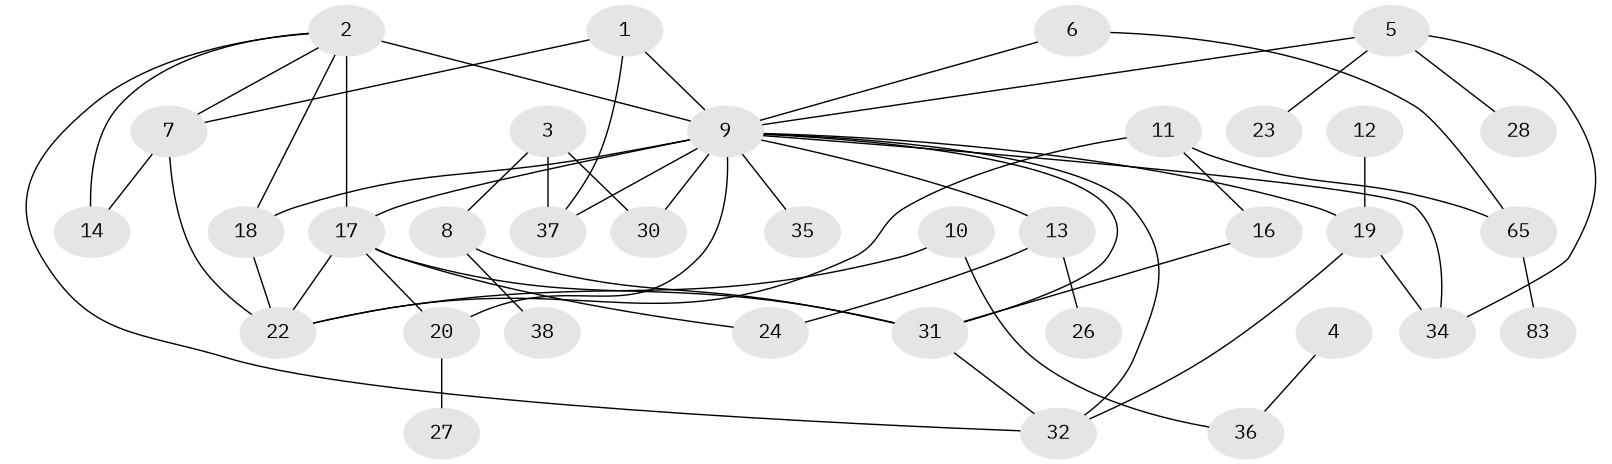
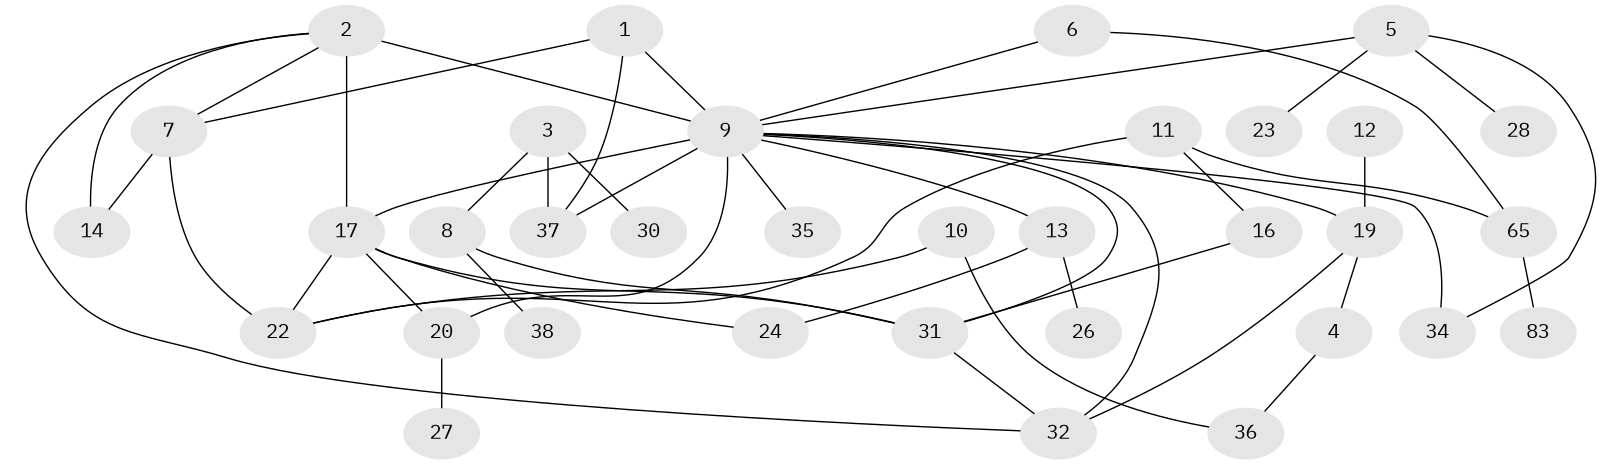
edge "9" -- "30": removed
node "18": removed
edge "19" -- "34": now "19" -- "4"
